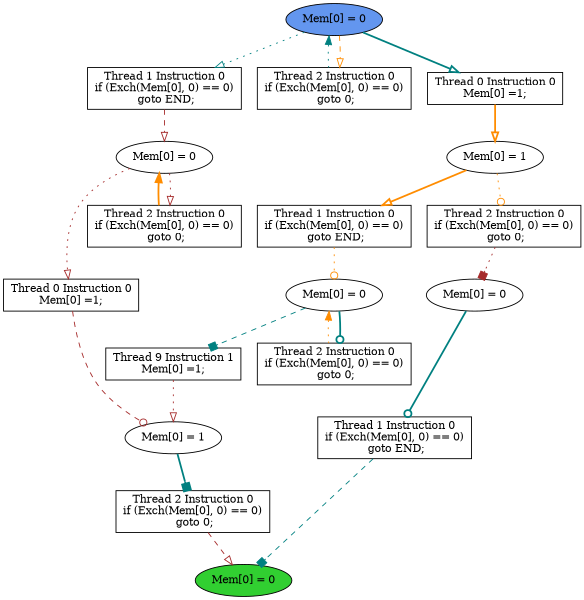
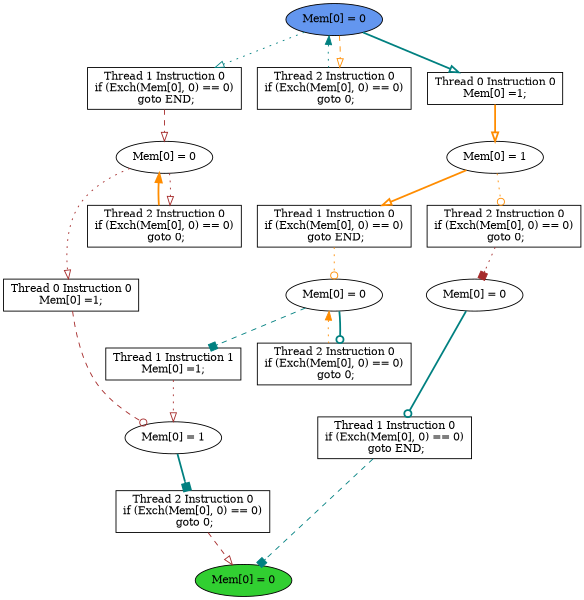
node "Thread 9 Instruction 1 Mem[0] =1;": label "Thread 9 Instruction 1 Mem[0] =1;" -> "Thread 1 Instruction 1 Mem[0] =1;"
